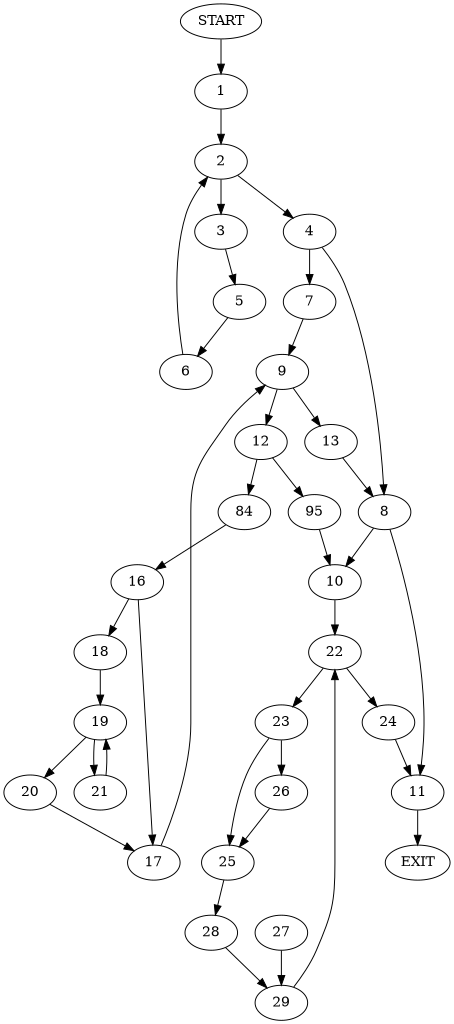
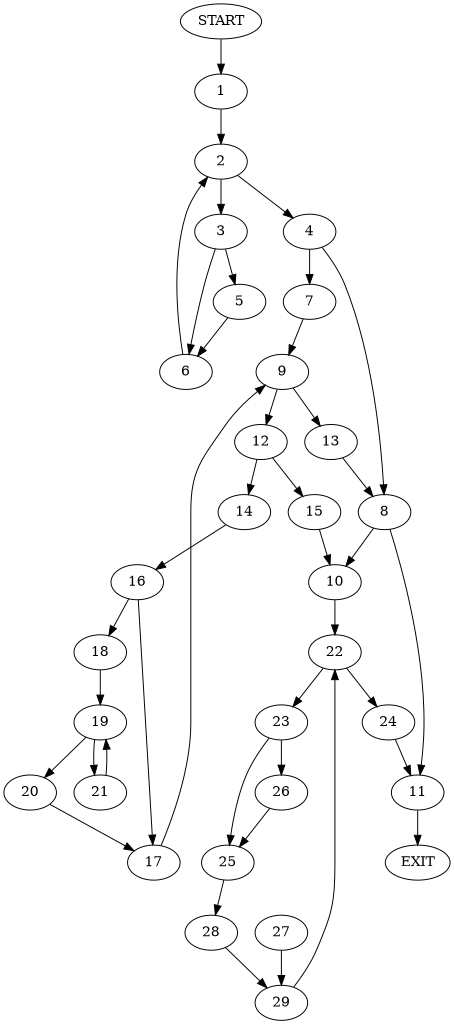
edge "3" -> "6": added
node "84": label "84" -> "14"
node "95": label "95" -> "15"
